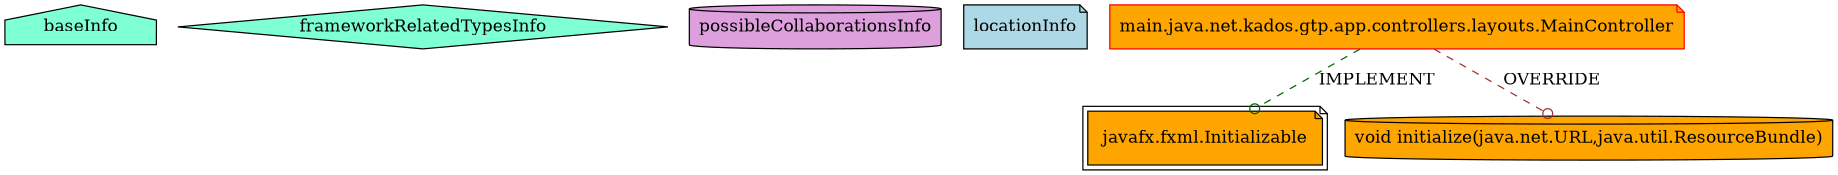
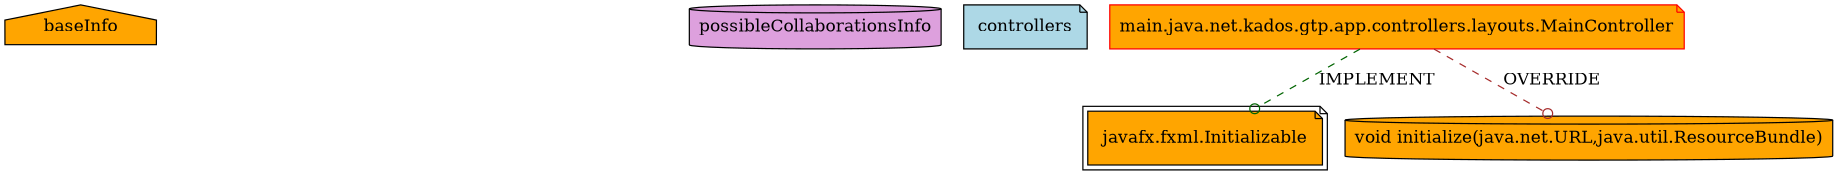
node "baseInfo": fillcolor aquamarine -> orange
node "frameworkRelatedTypesInfo": removed
node "locationInfo": label "locationInfo" -> "controllers"
